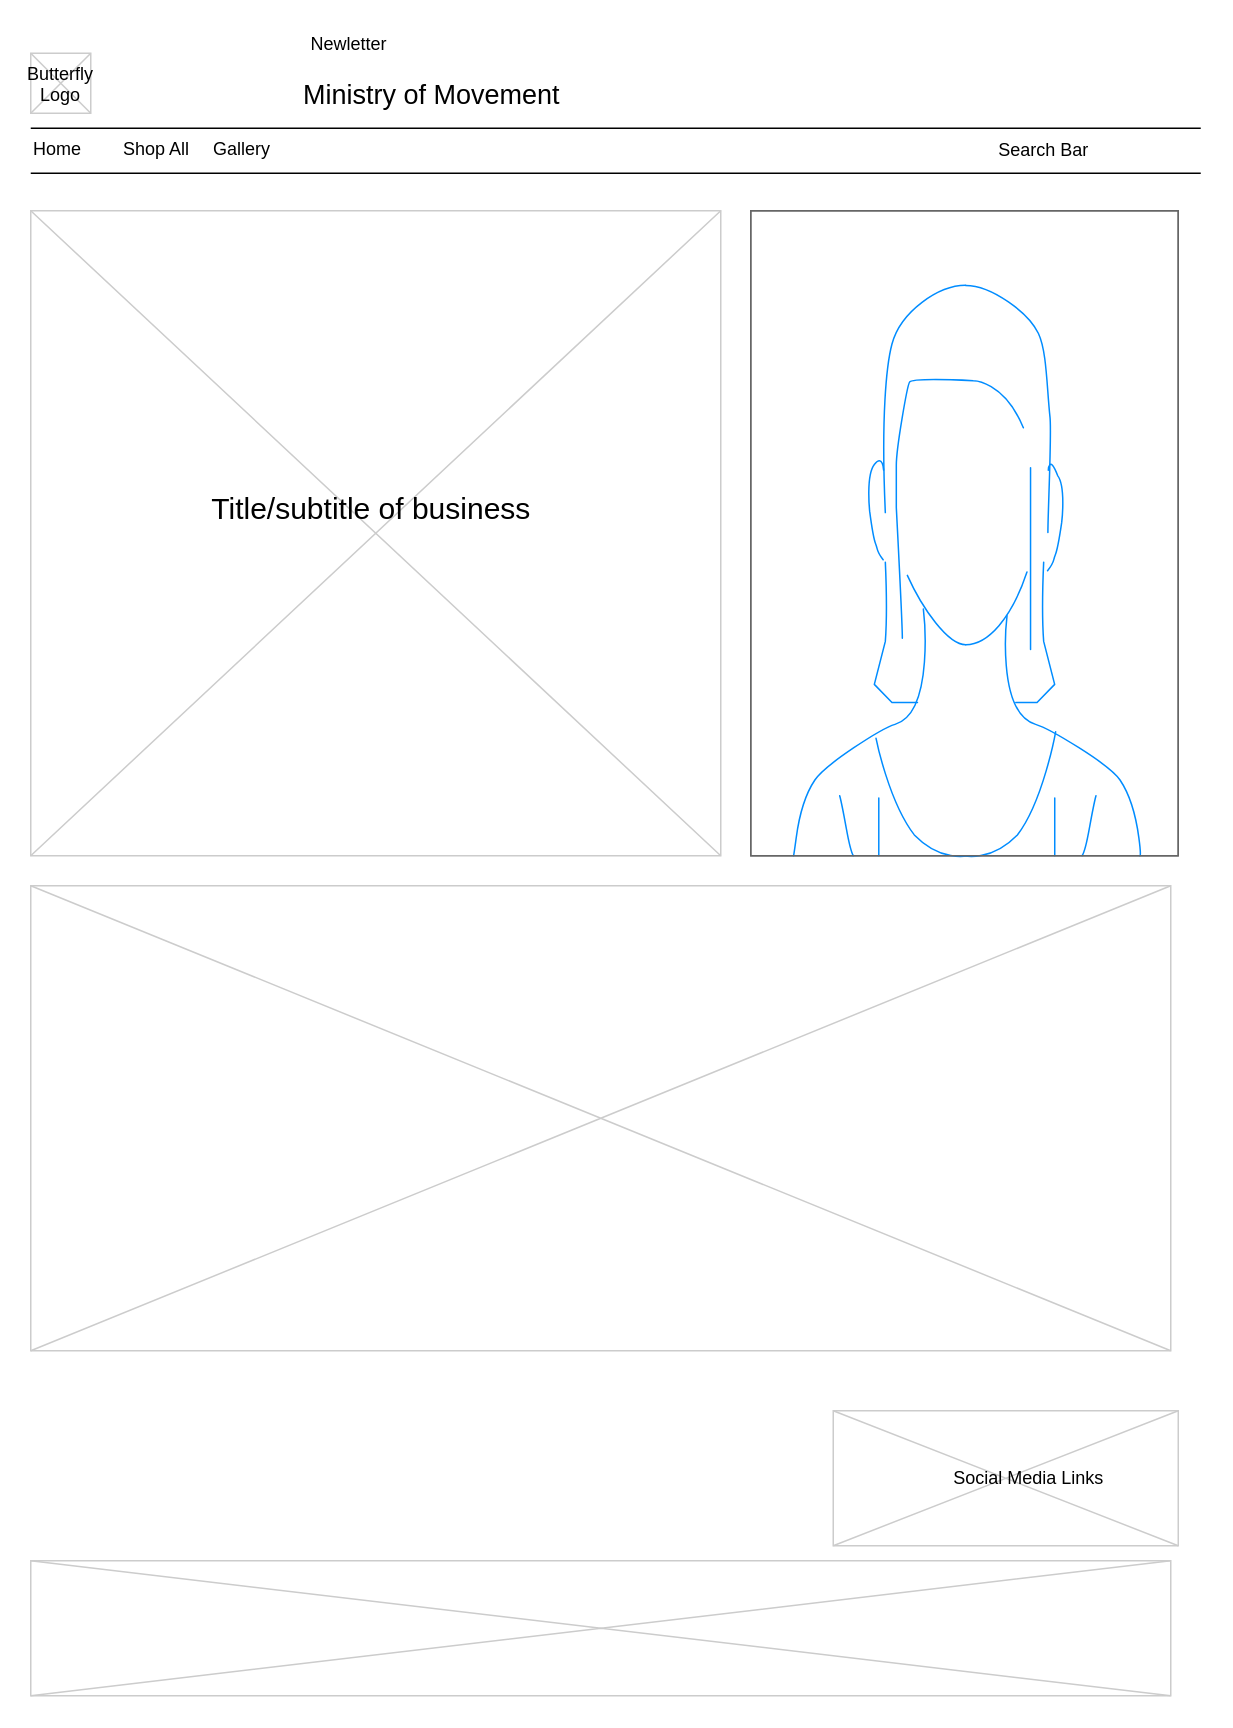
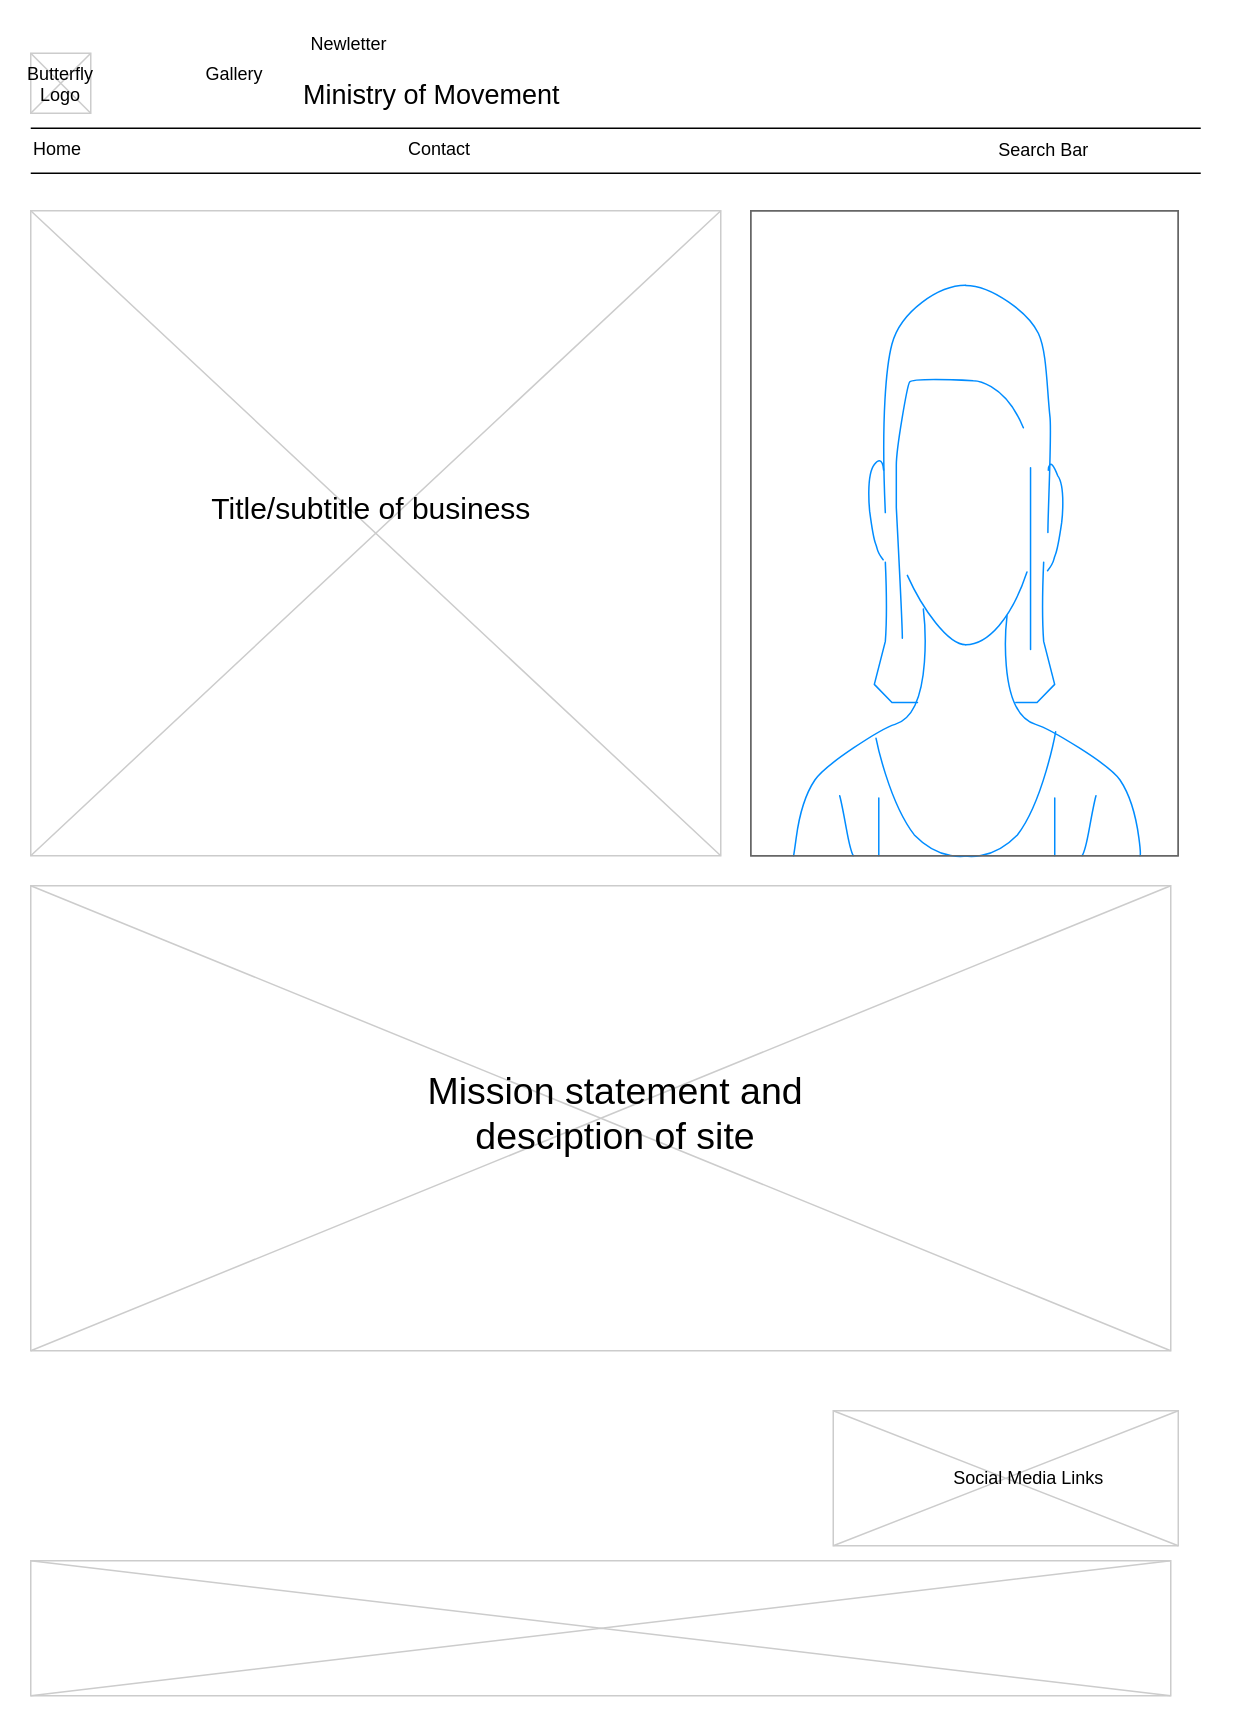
node "Shop All": removed
node "Gallery": moved (233, 151) -> (226, 76)
node "Contact": added
node "Mission statement and desciption of site": added
